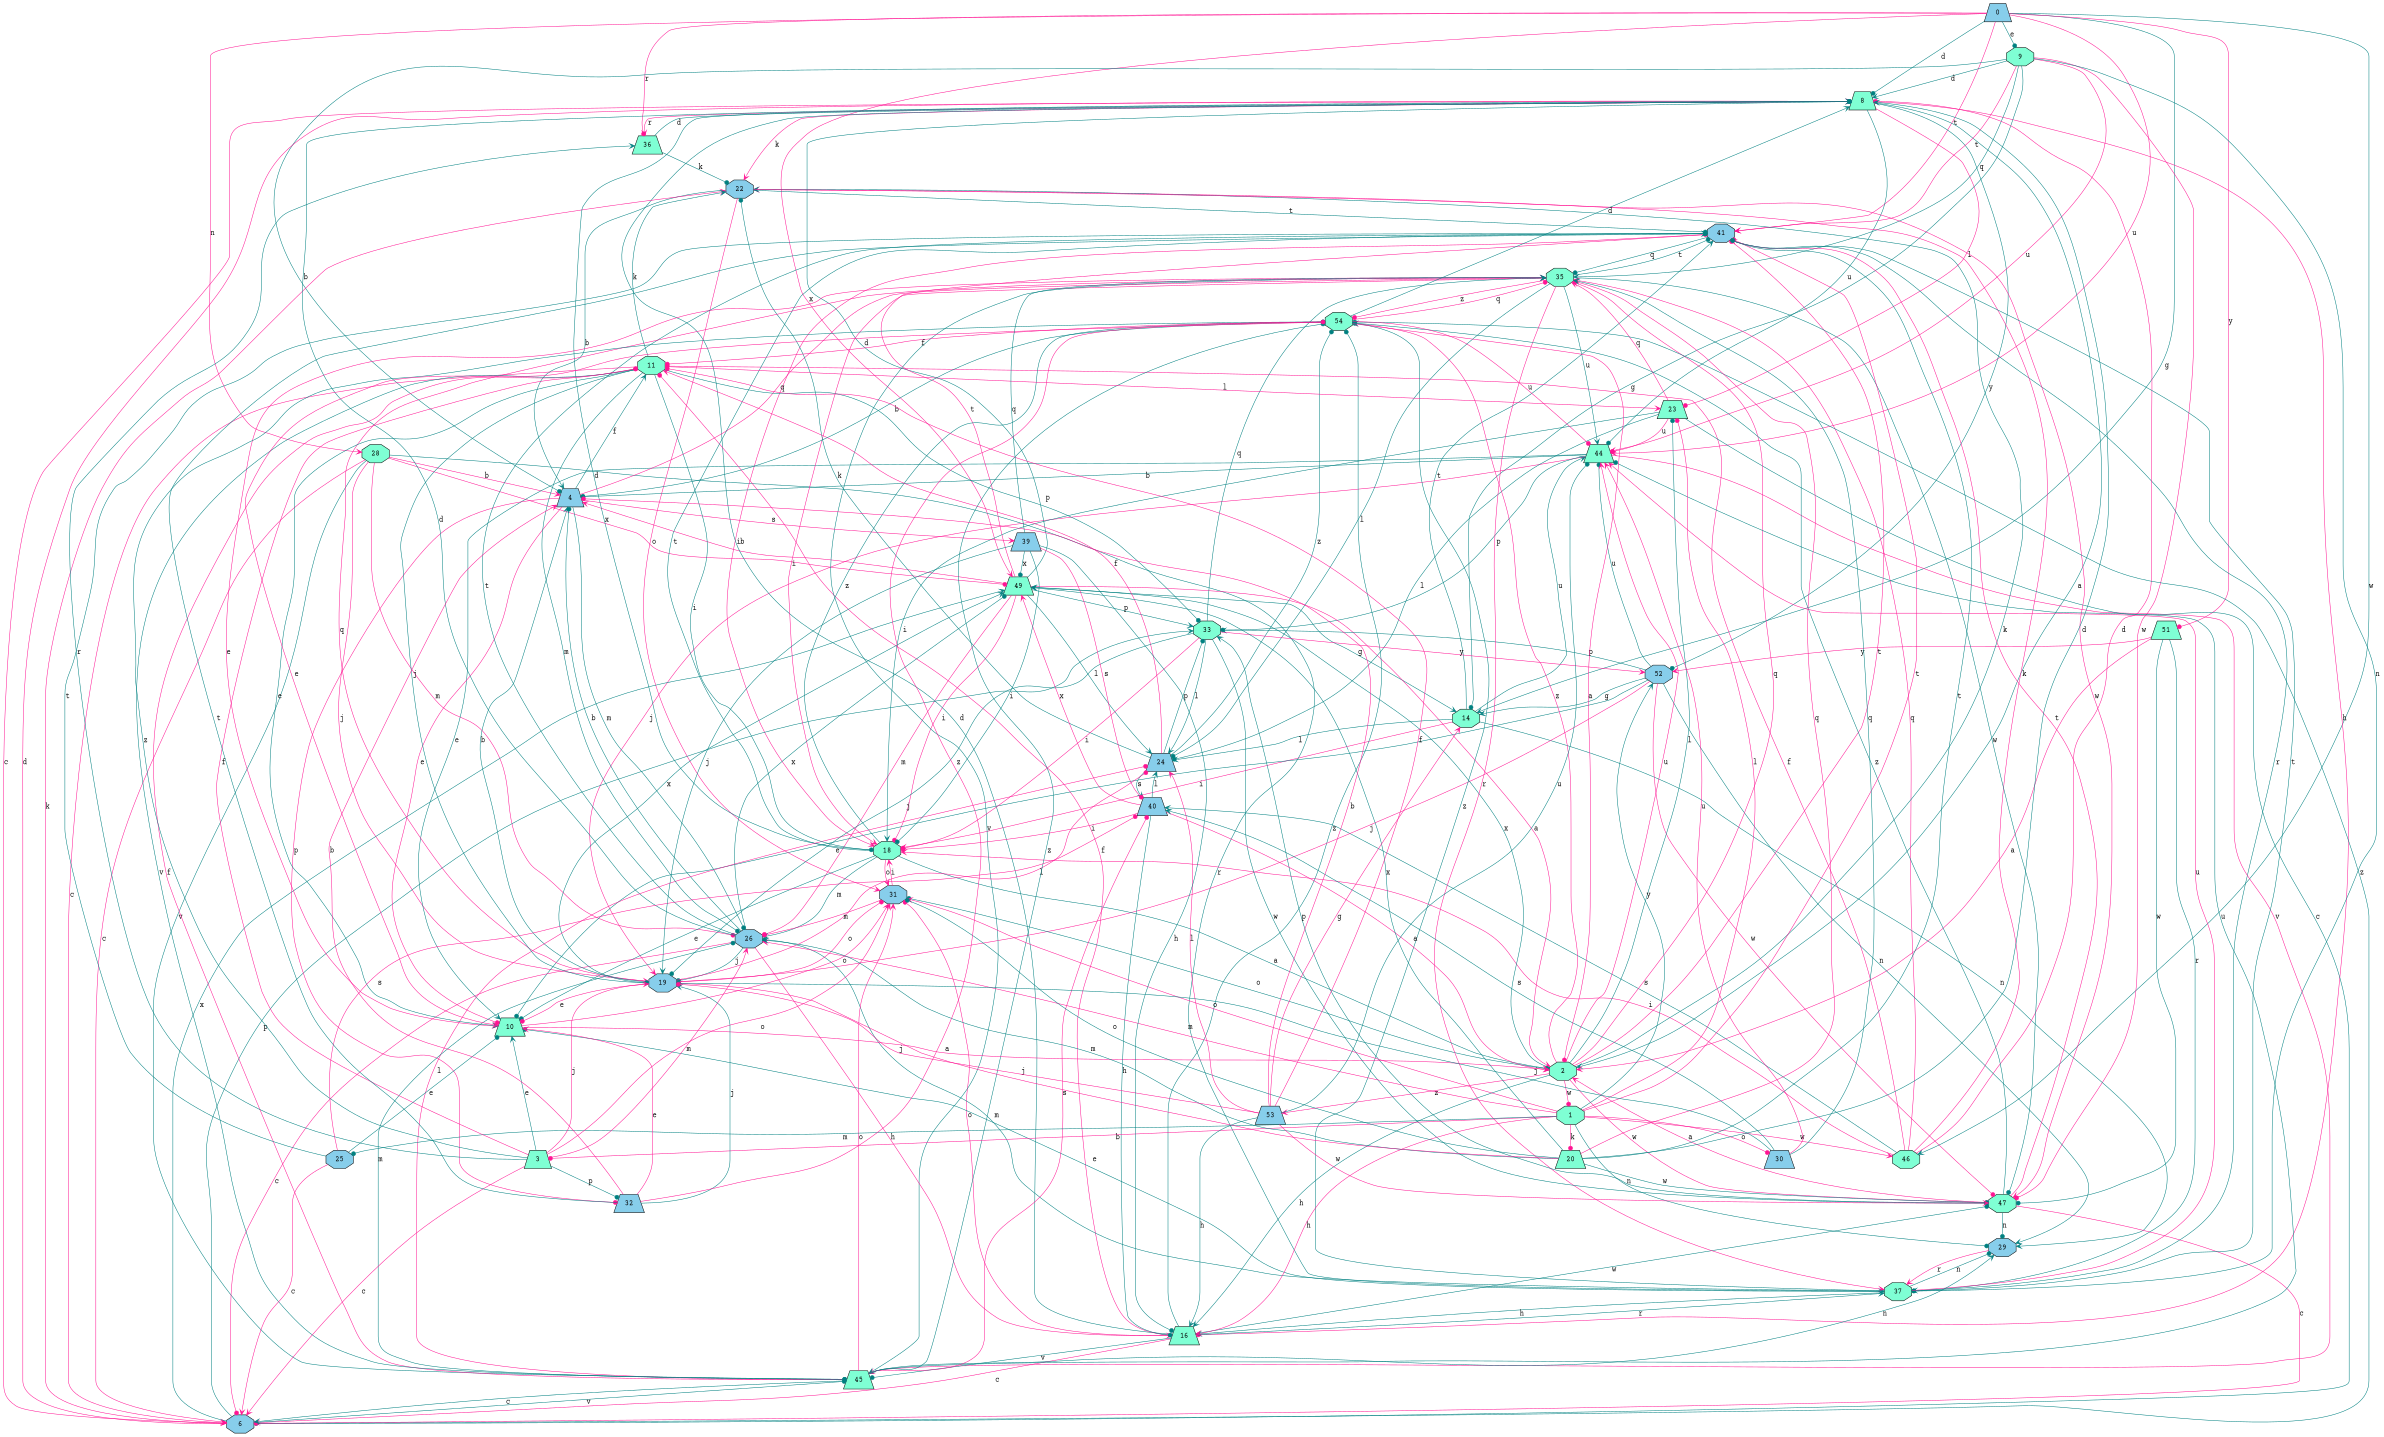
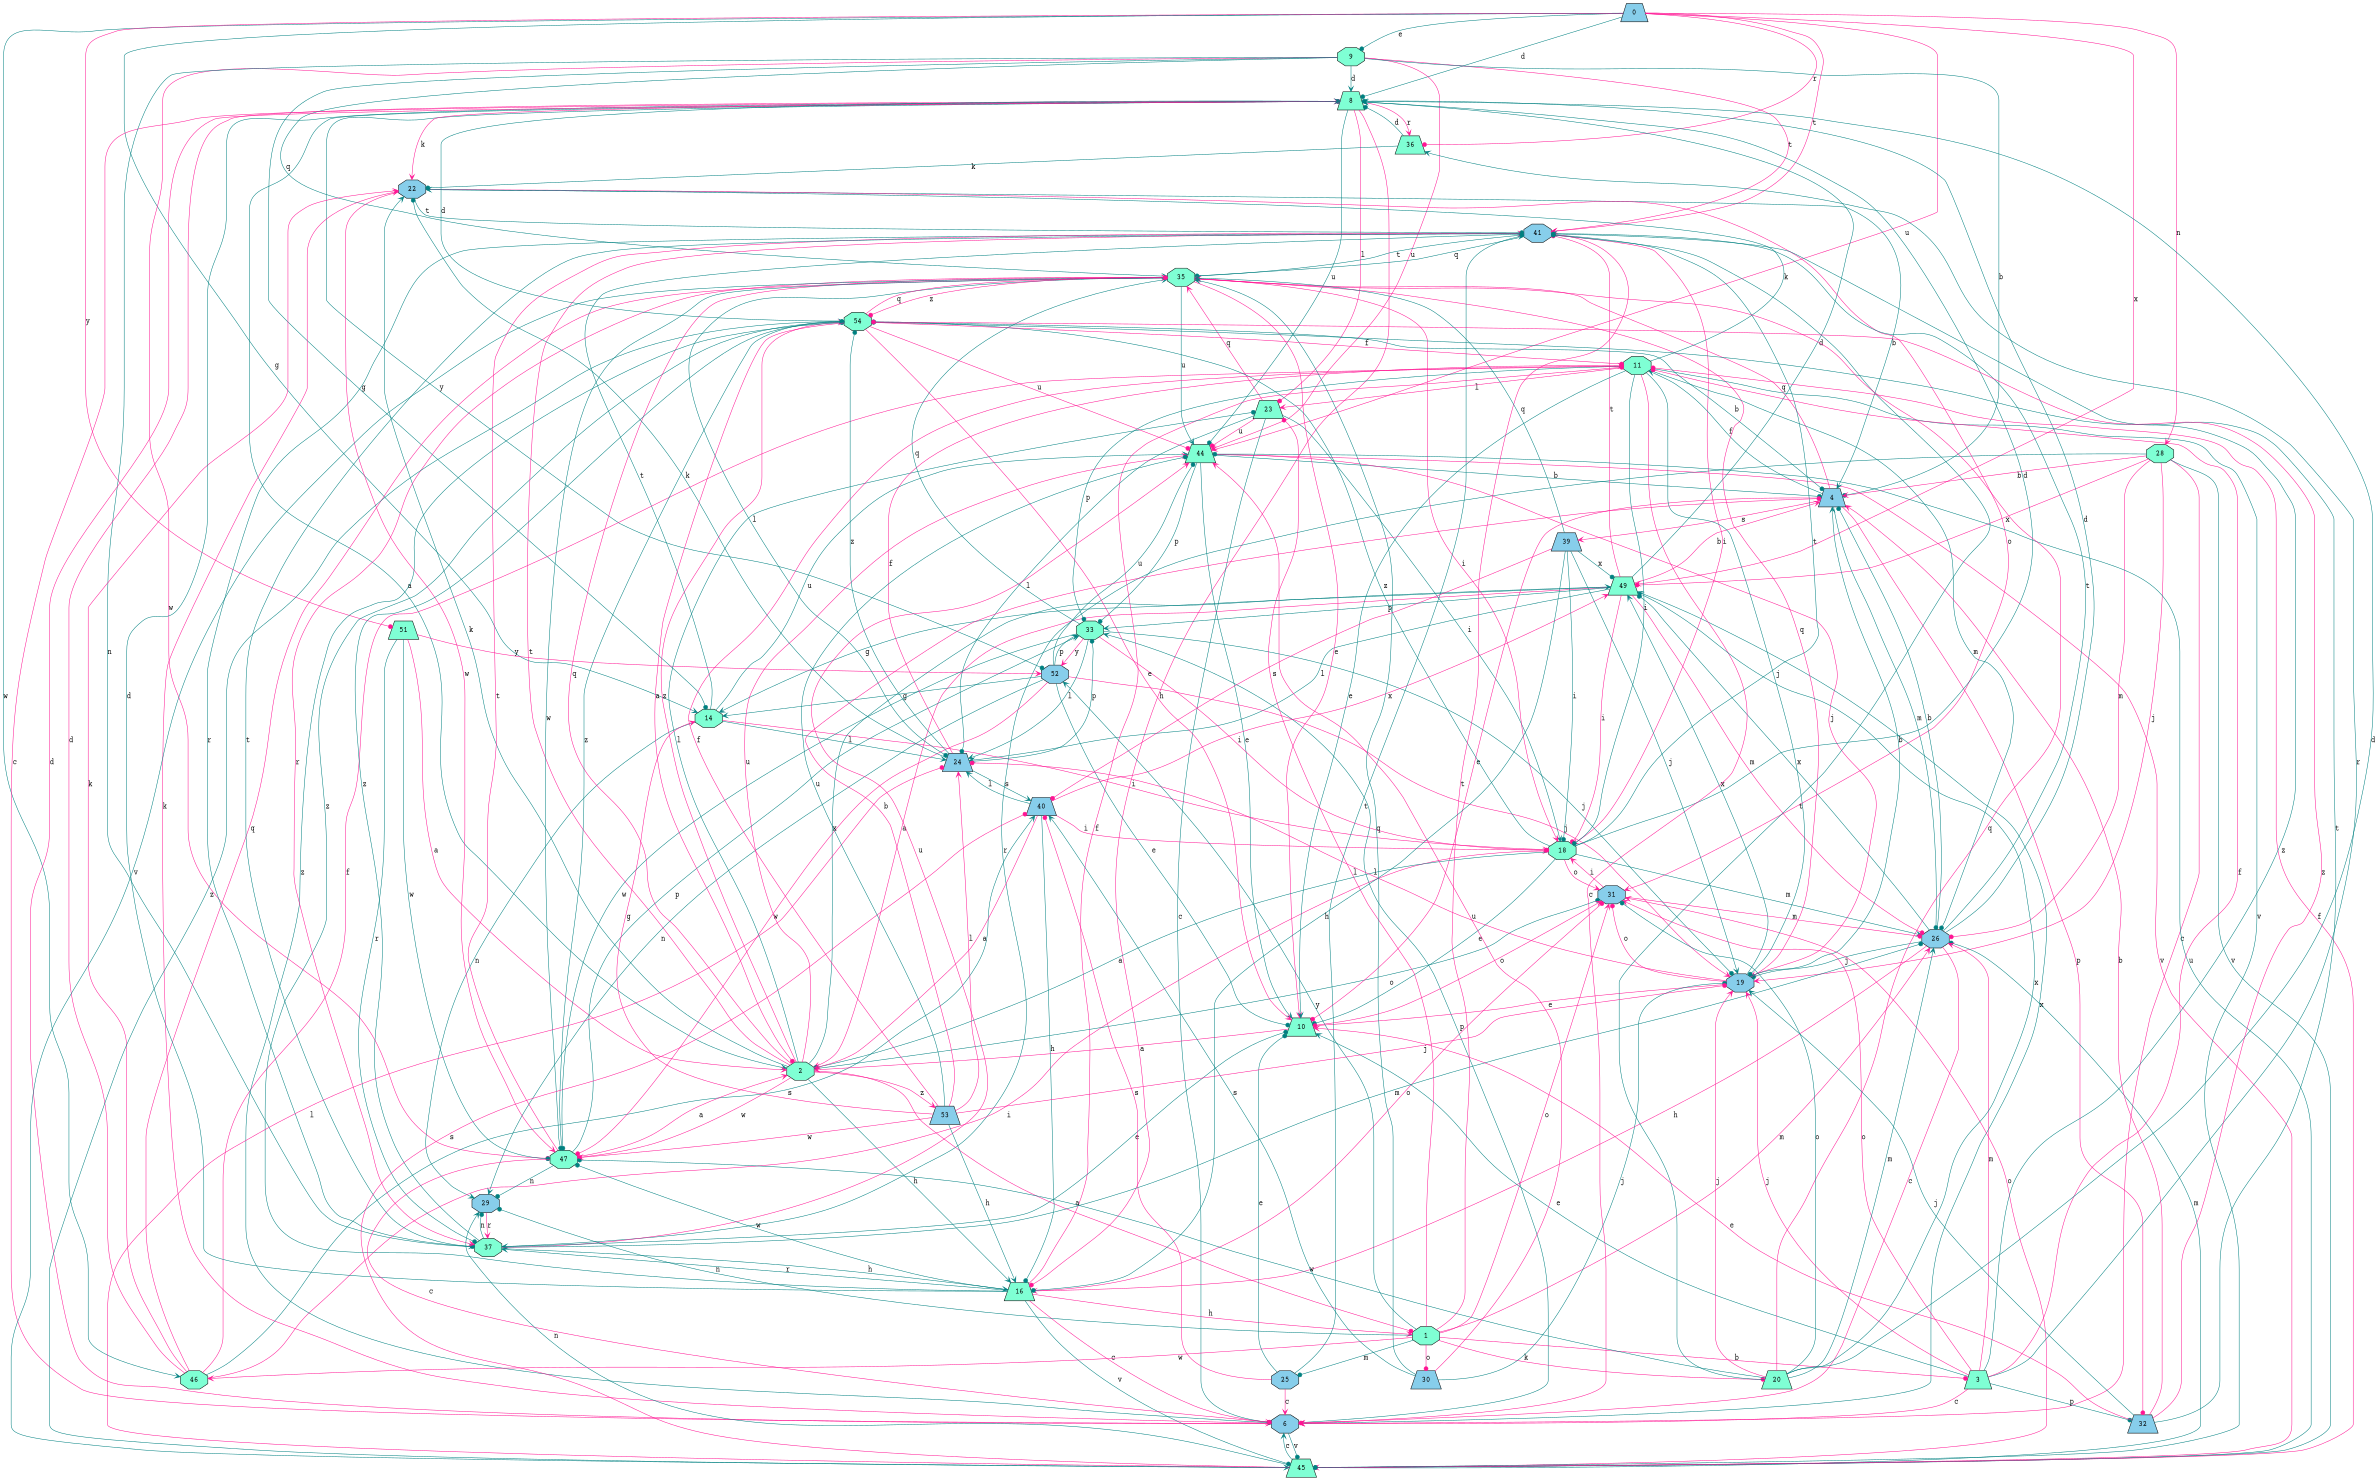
edge "2" -> "1": label "w" -> "a"
edge "1" -> "16": reversed
